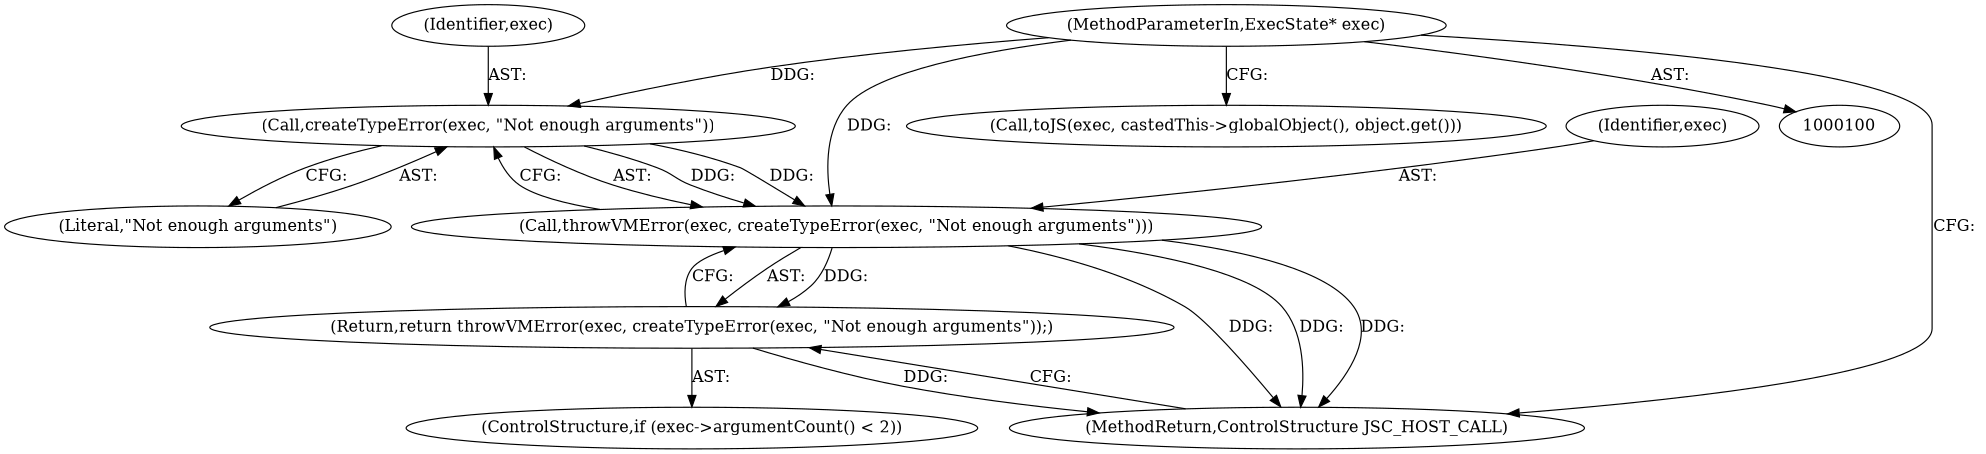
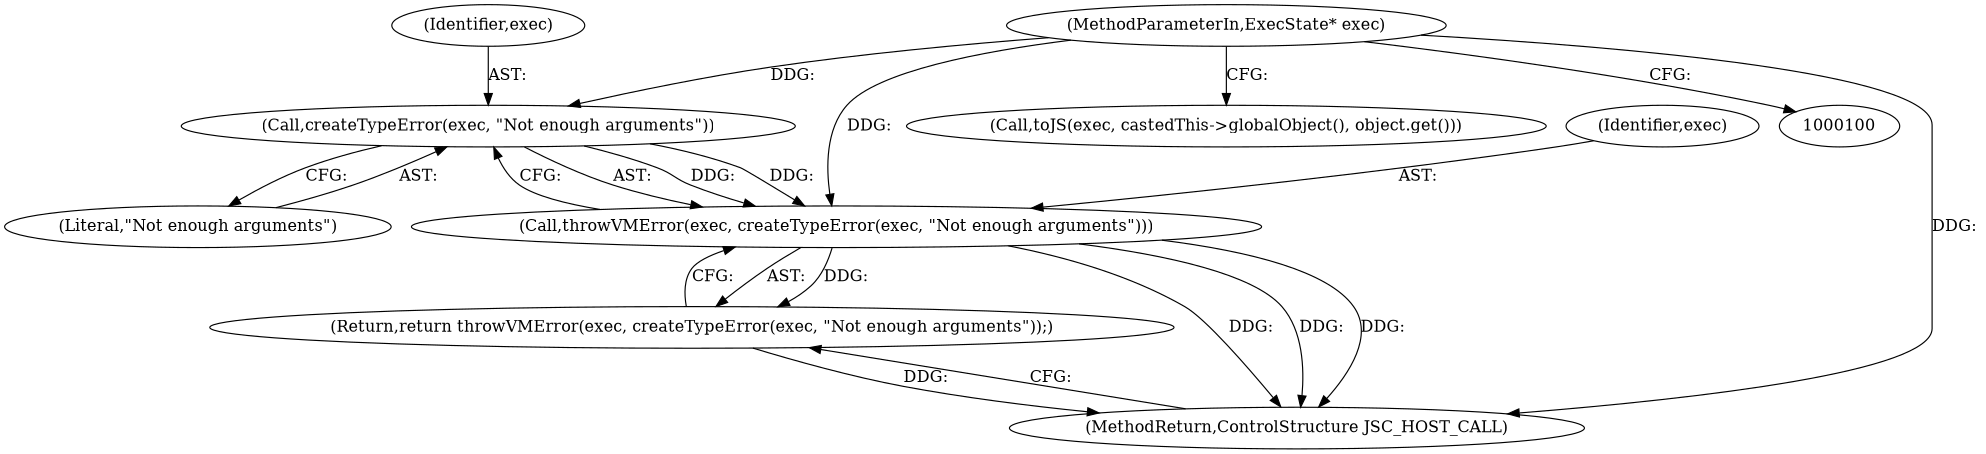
edge "(MethodParameterIn,ExecState* exec)" -> "1000100": label "AST: " -> "CFG: "
edge "(MethodParameterIn,ExecState* exec)" -> "(MethodReturn,ControlStructure JSC_HOST_CALL)": label "CFG: " -> "DDG: "
node "(ControlStructure,if (exec->argumentCount() < 2))": removed
